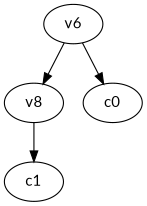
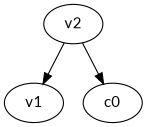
node "v6": label "v6" -> "v2"
node "v8": label "v8" -> "v1"
node "c1": removed
